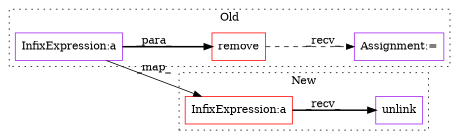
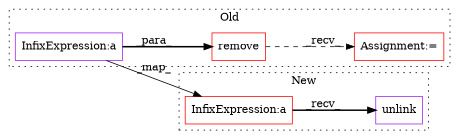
node "Assignment:=": color purple -> red
